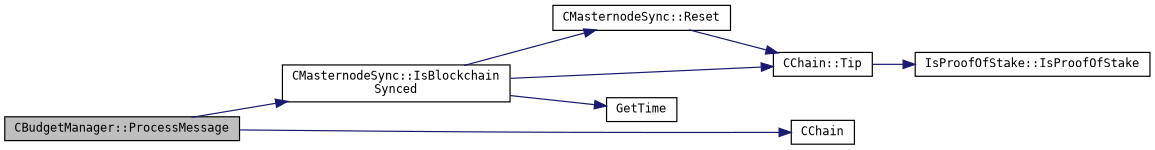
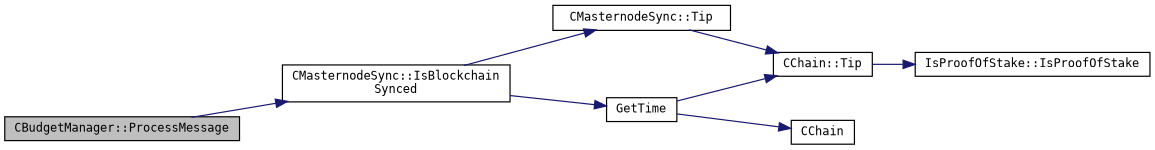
node "CMasternodeSync::Reset": label "CMasternodeSync::Reset" -> "CMasternodeSync::Tip"
edge "CMasternodeSync::IsBlockchain Synced" -> "CChain::Tip": now "GetTime" -> "CChain::Tip"
edge "CBudgetManager::ProcessMessage" -> "CChain": now "GetTime" -> "CChain"
